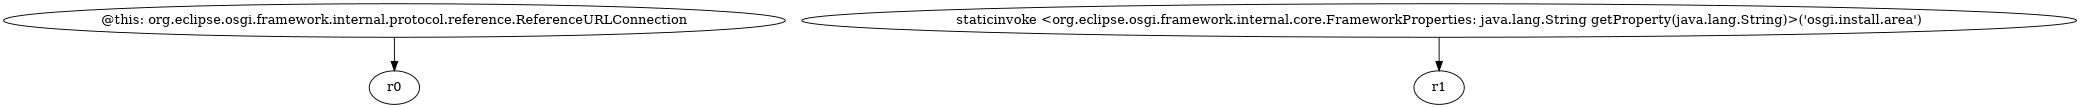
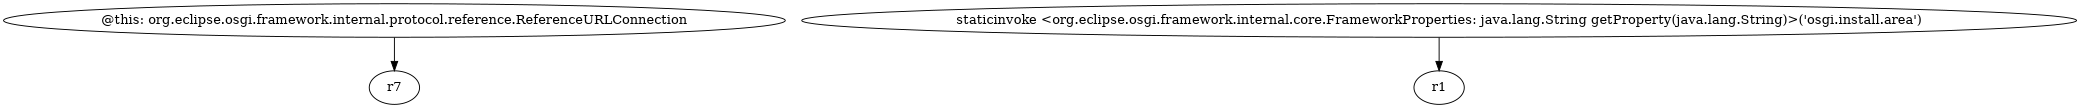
node "r0": label "r0" -> "r7"
